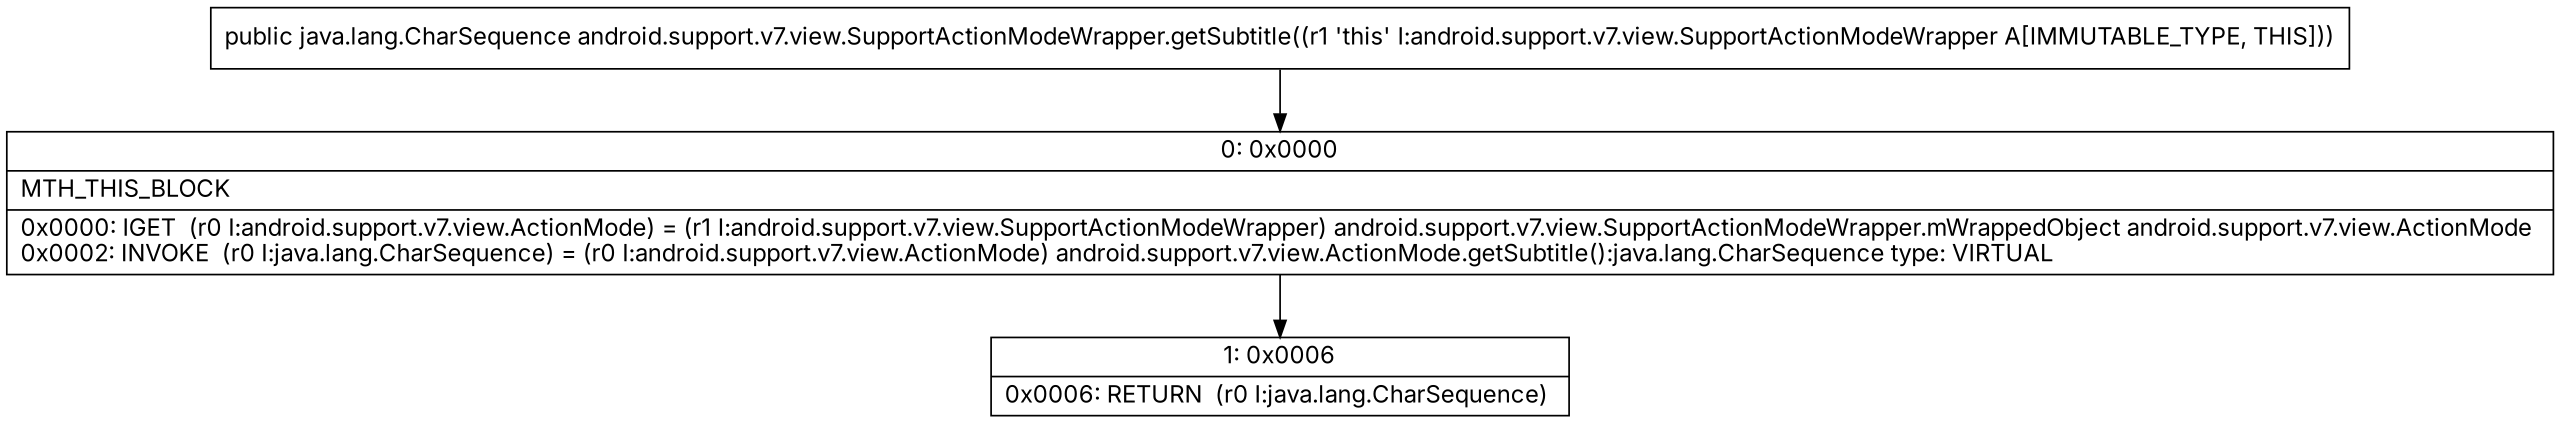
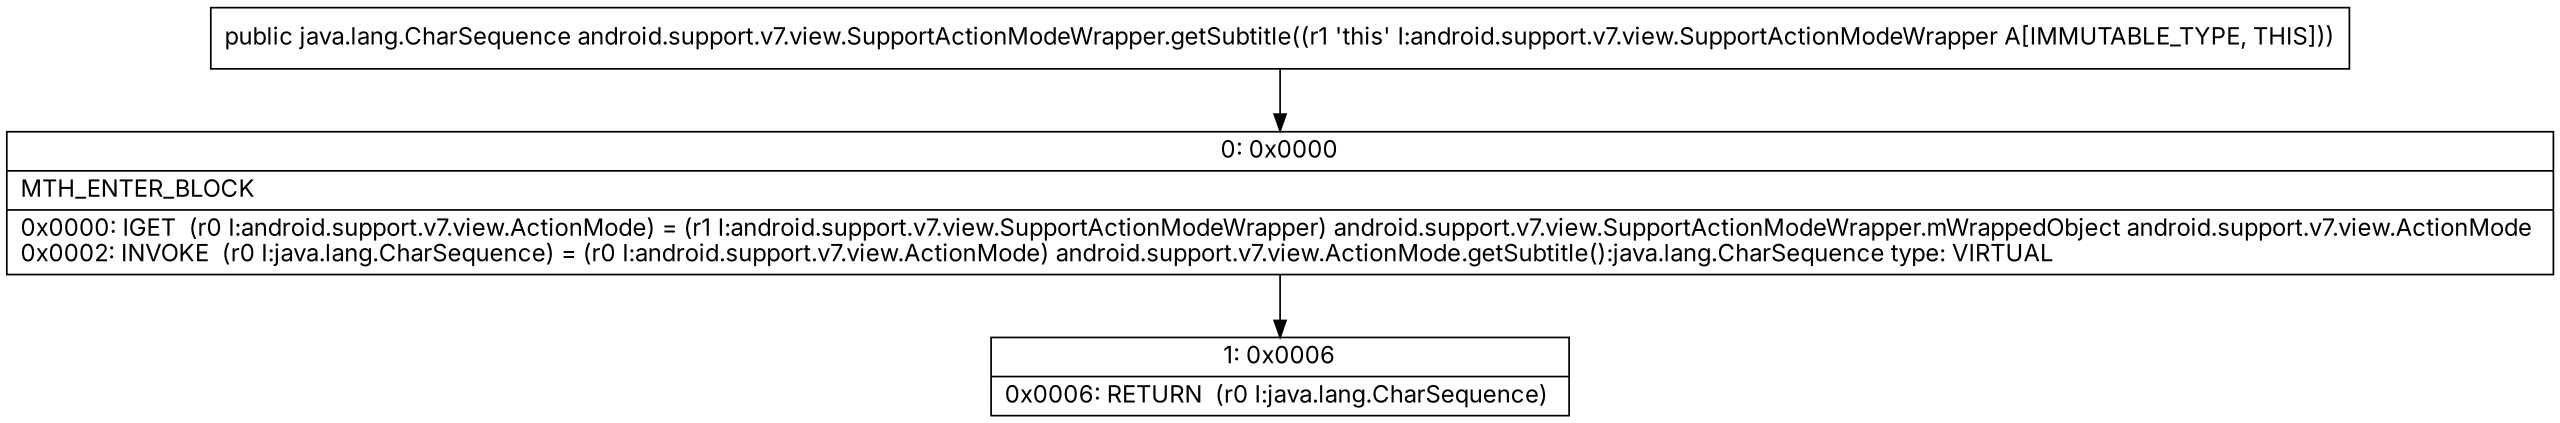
node "0: 0x0000": text "MTH_THIS_BLOCK" -> "MTH_ENTER_BLOCK"
